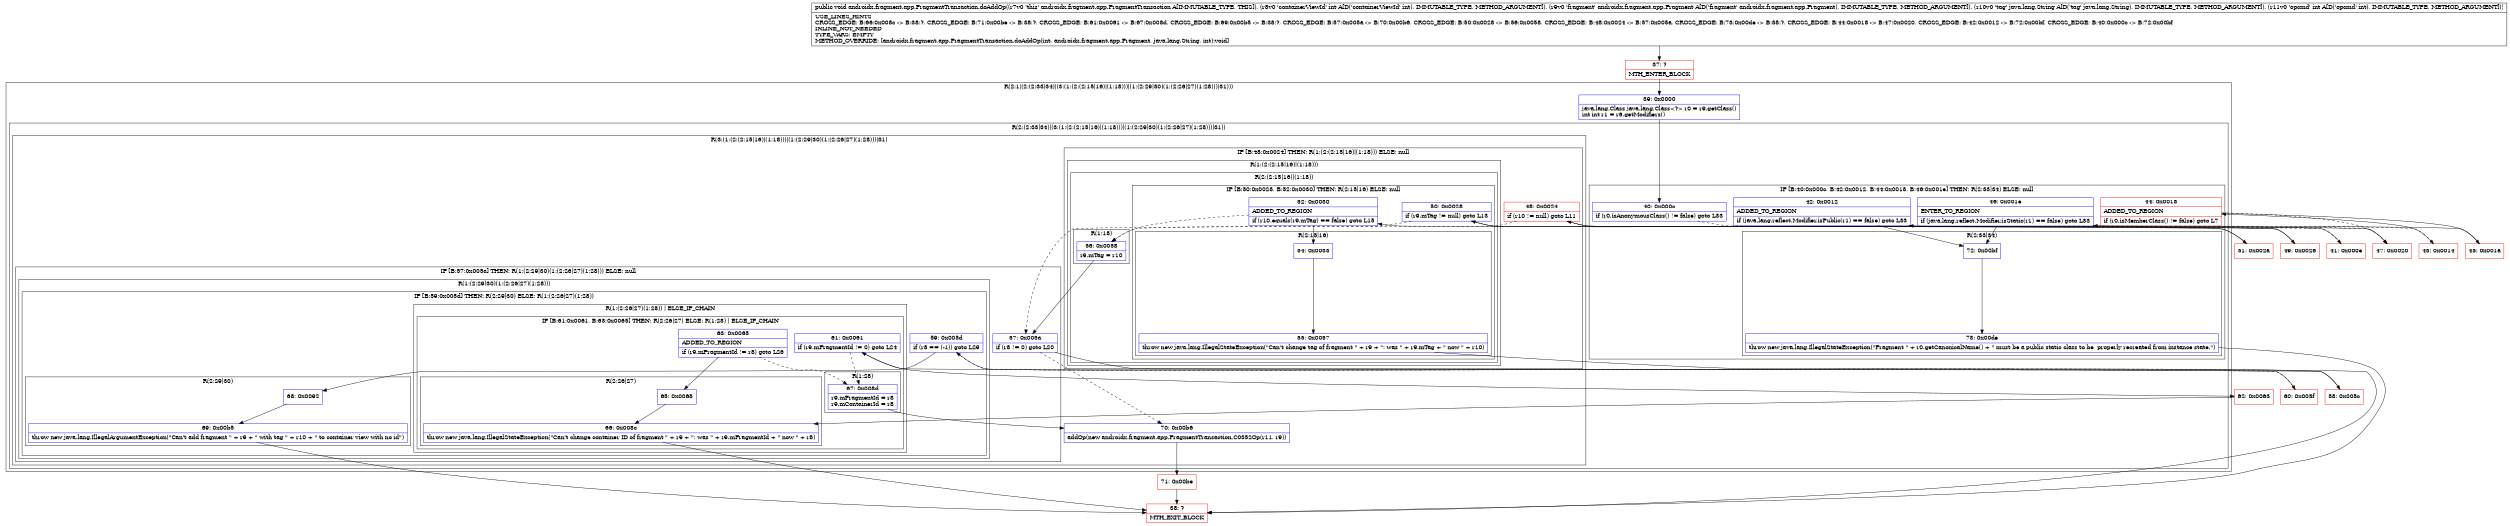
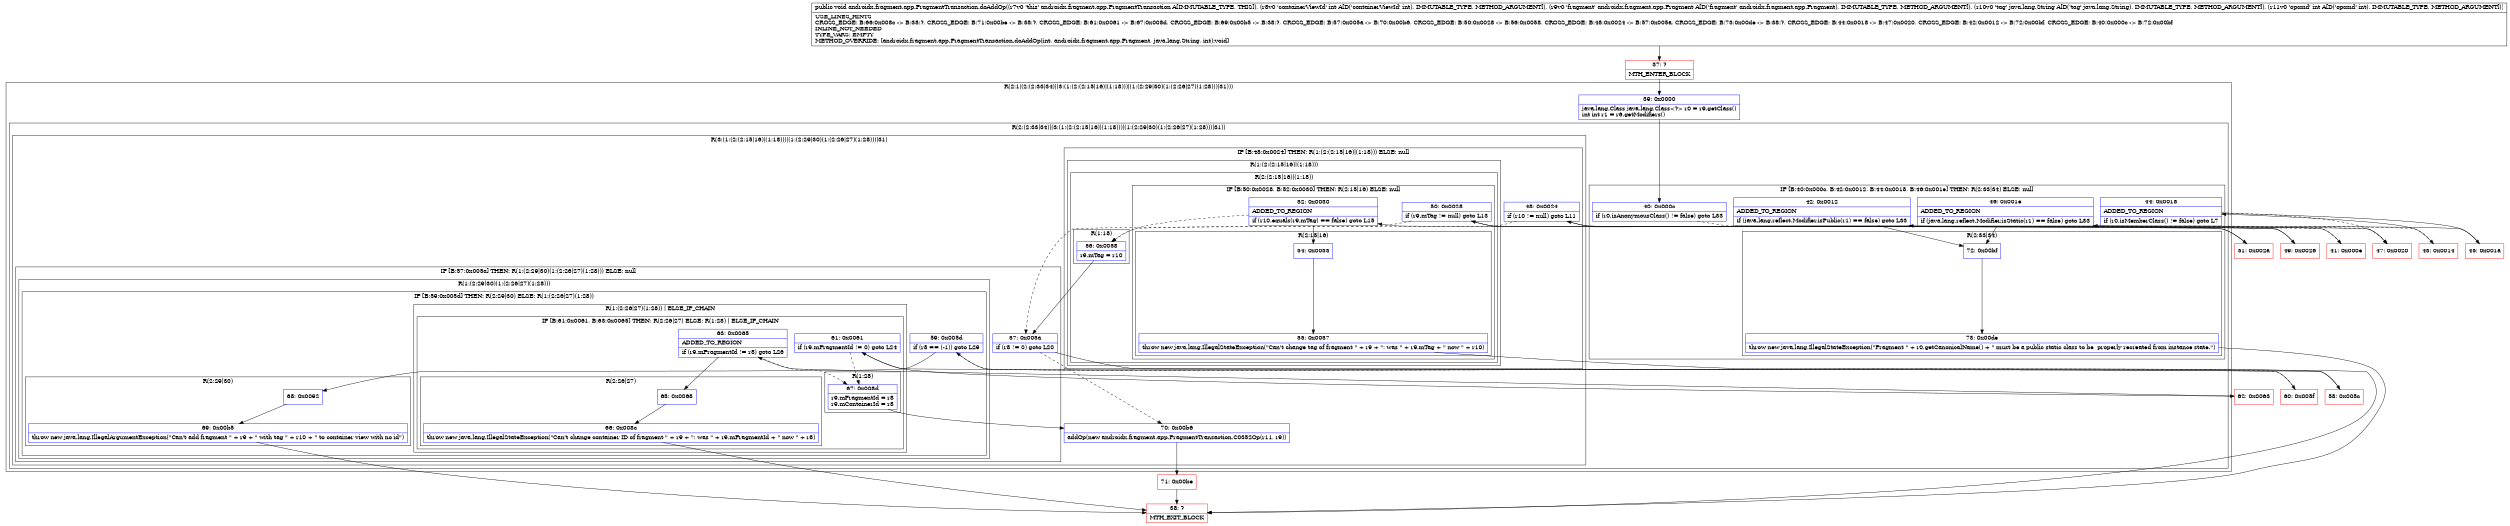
node "46: 0x001e": text "ENTER_TO_REGION" -> "ADDED_TO_REGION"
node "48: 0x0024": color red -> blue
node "44: 0x0018": color red -> blue
edge "62: 0x0063" -> "66: 0x008c": now "62: 0x0063" -> "63: 0x0065"
